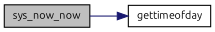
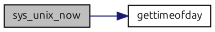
node "sys_now_now": label "sys_now_now" -> "sys_unix_now"
